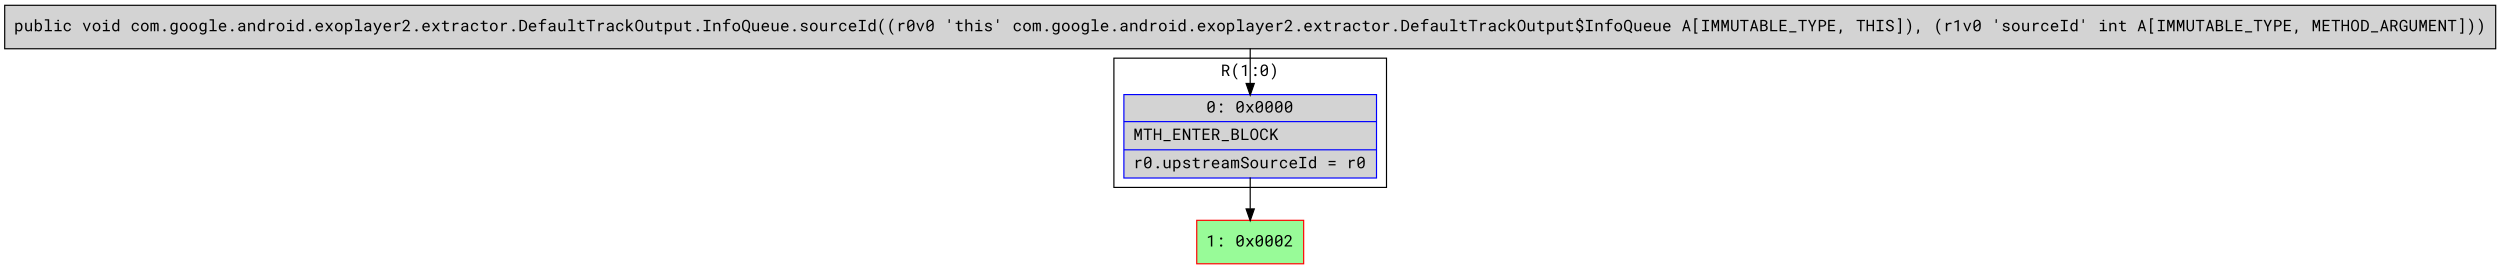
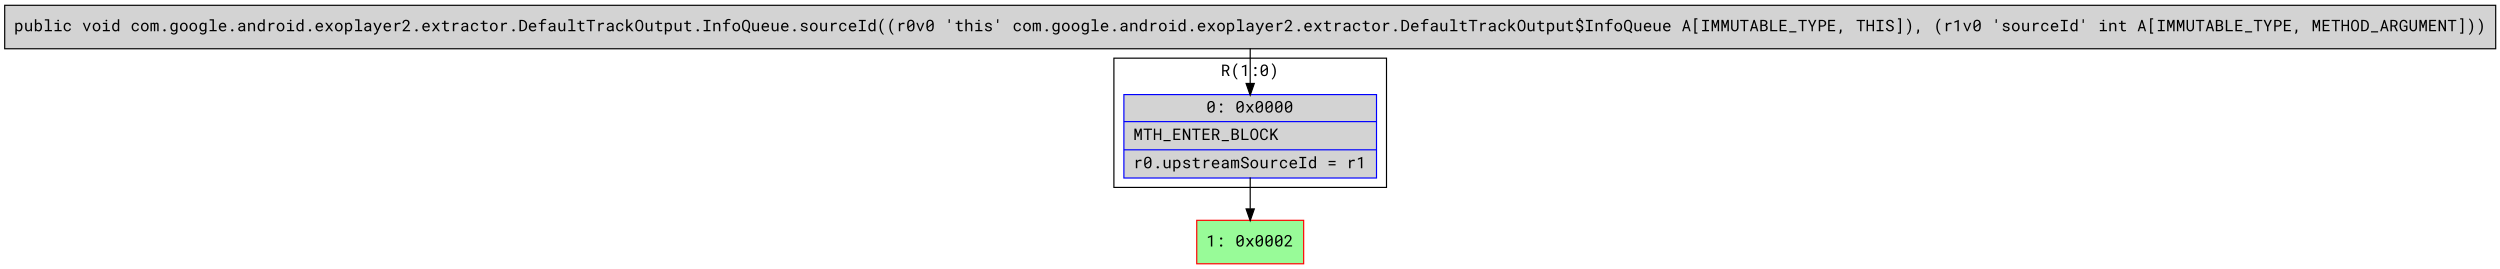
node "0: 0x0000": text "r0.upstreamSourceId = r0" -> "r0.upstreamSourceId = r1"
